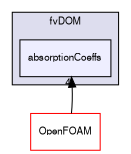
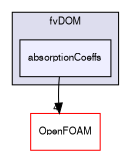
edge "OpenFOAM" -> "absorptionCoeffs": reversed
